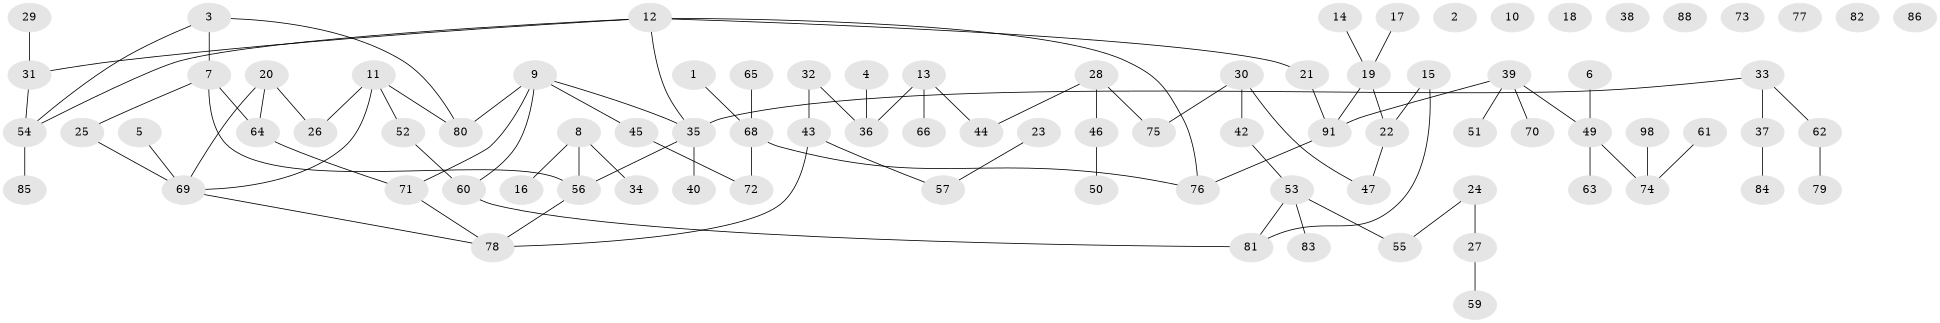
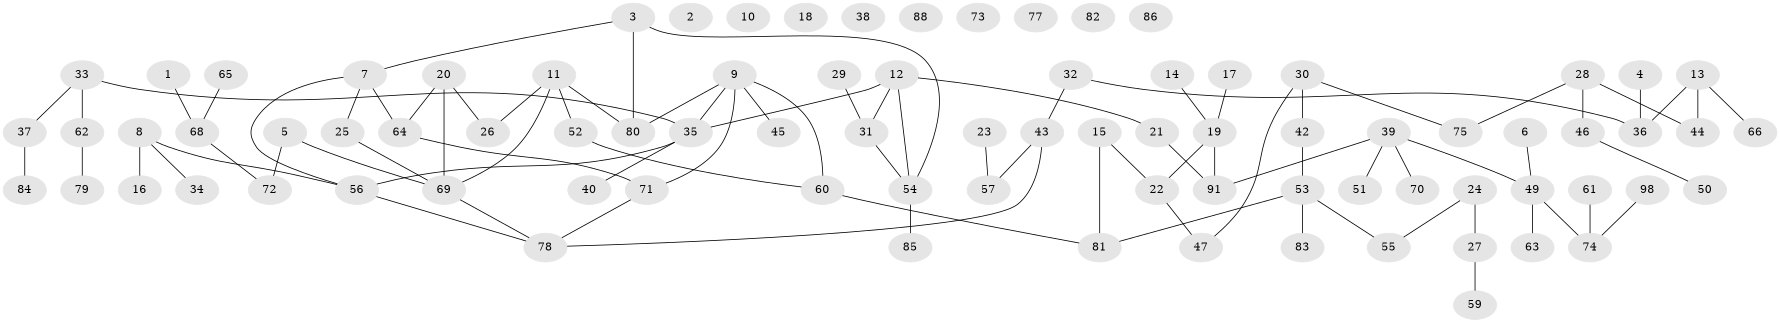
edge "45" -- "72": now "5" -- "72"
node "76": removed
